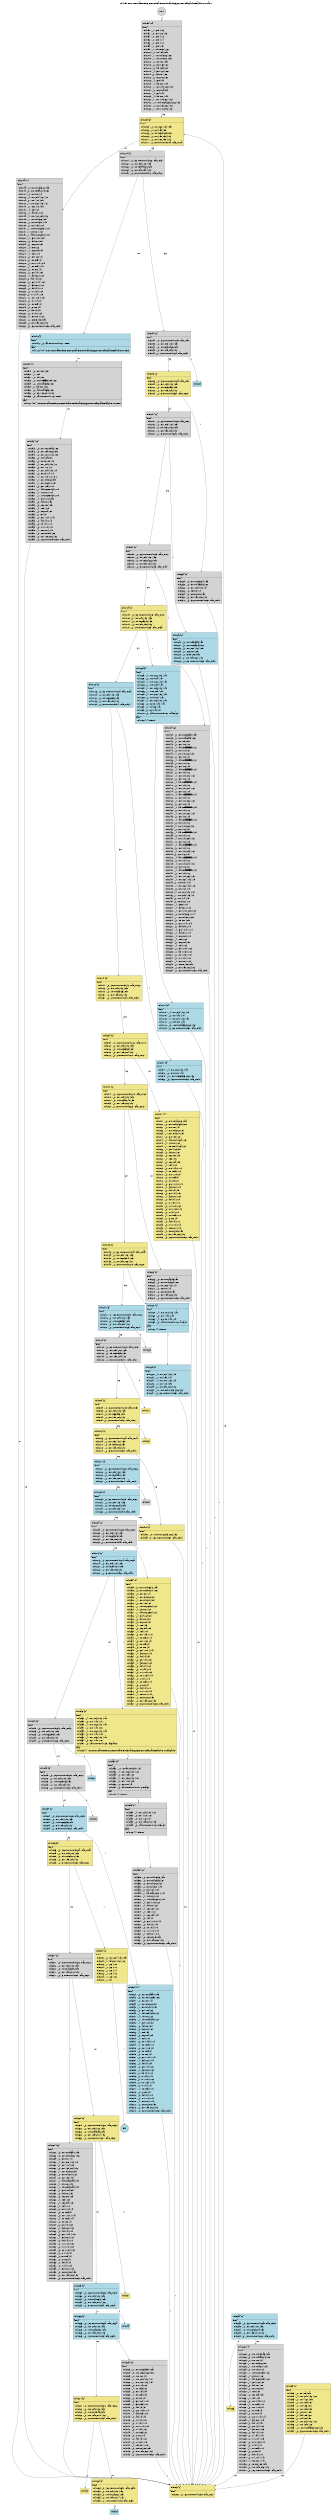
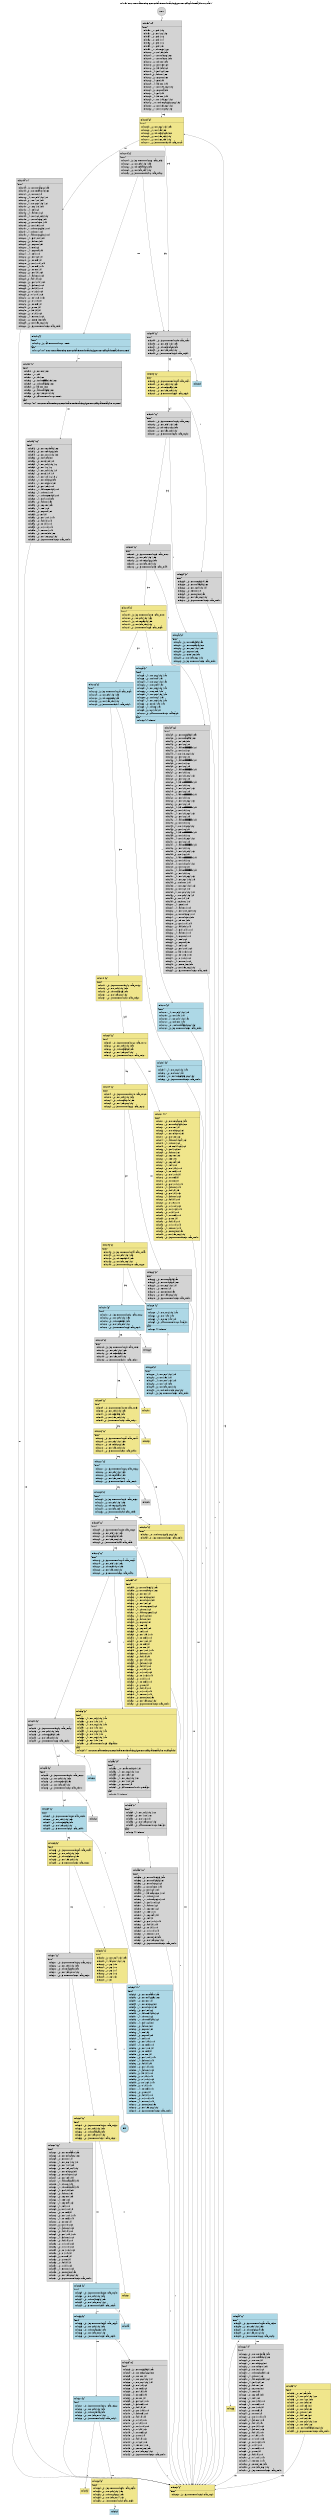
edge "0x40205d [32]" -> "0x40207d [28]": now "0x40205d [32]" -> "0x402099 [28]"
node "0x402371 [28]": fillcolor khaki -> lightblue
